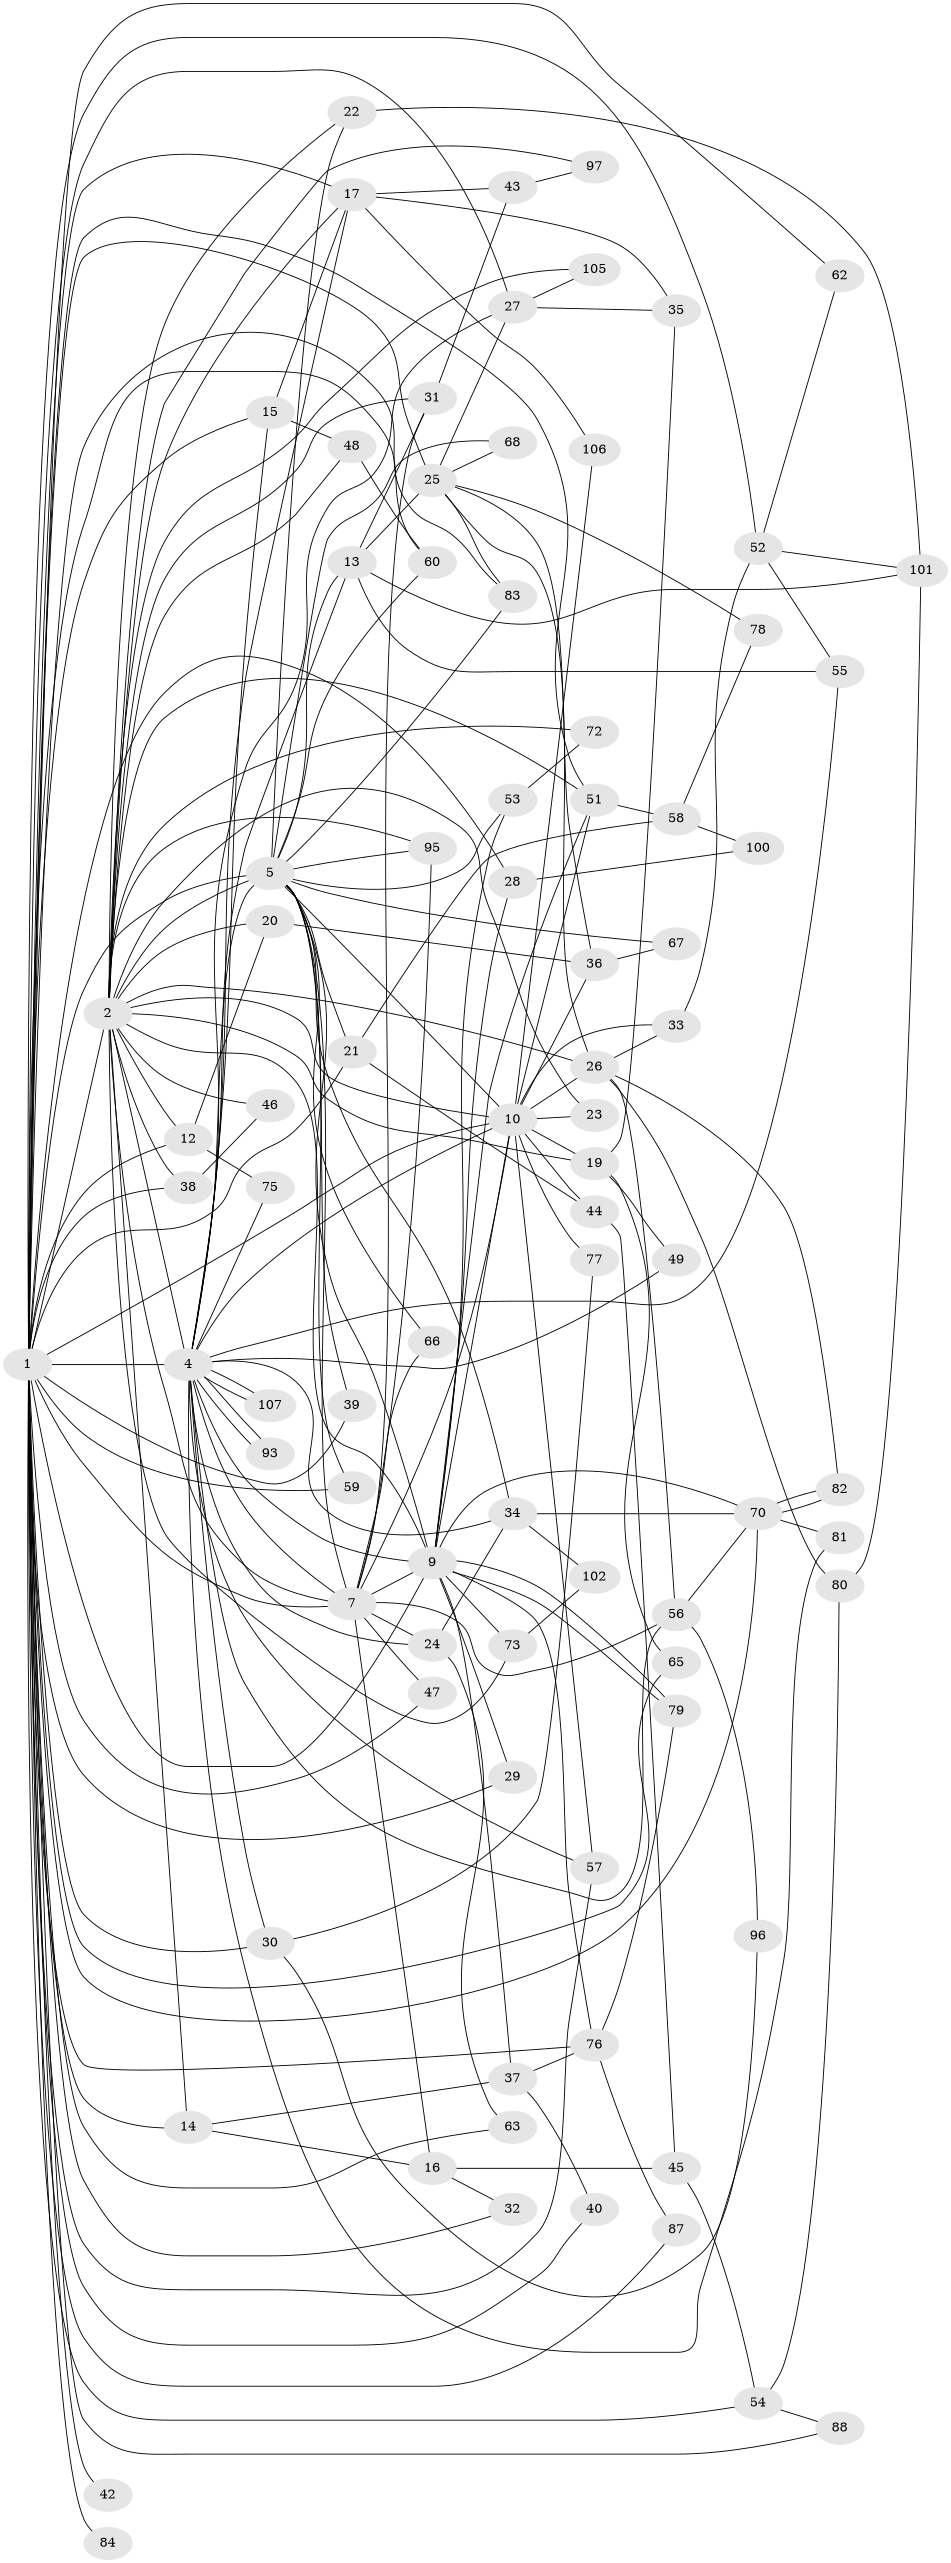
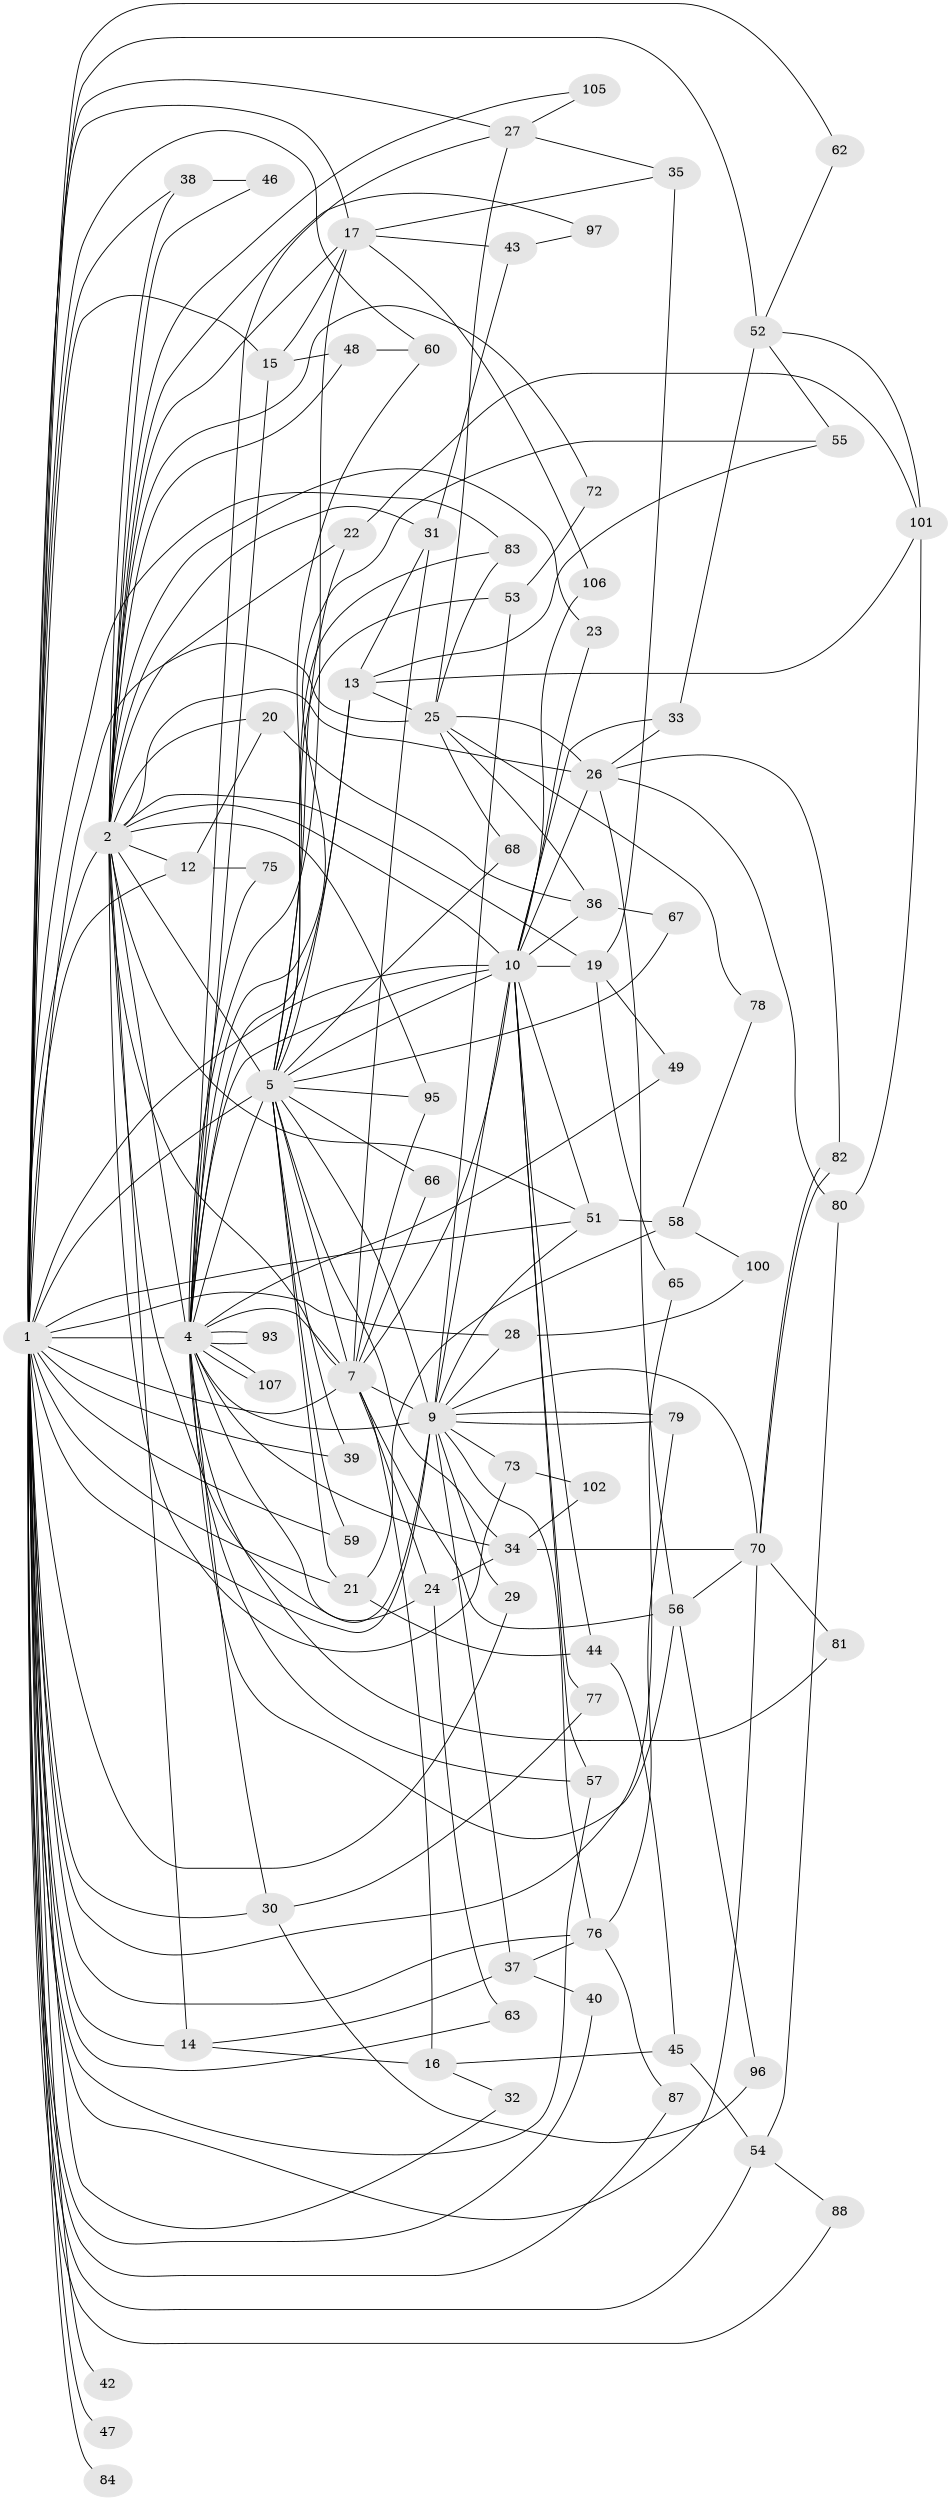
edge "7" -- "47": removed
